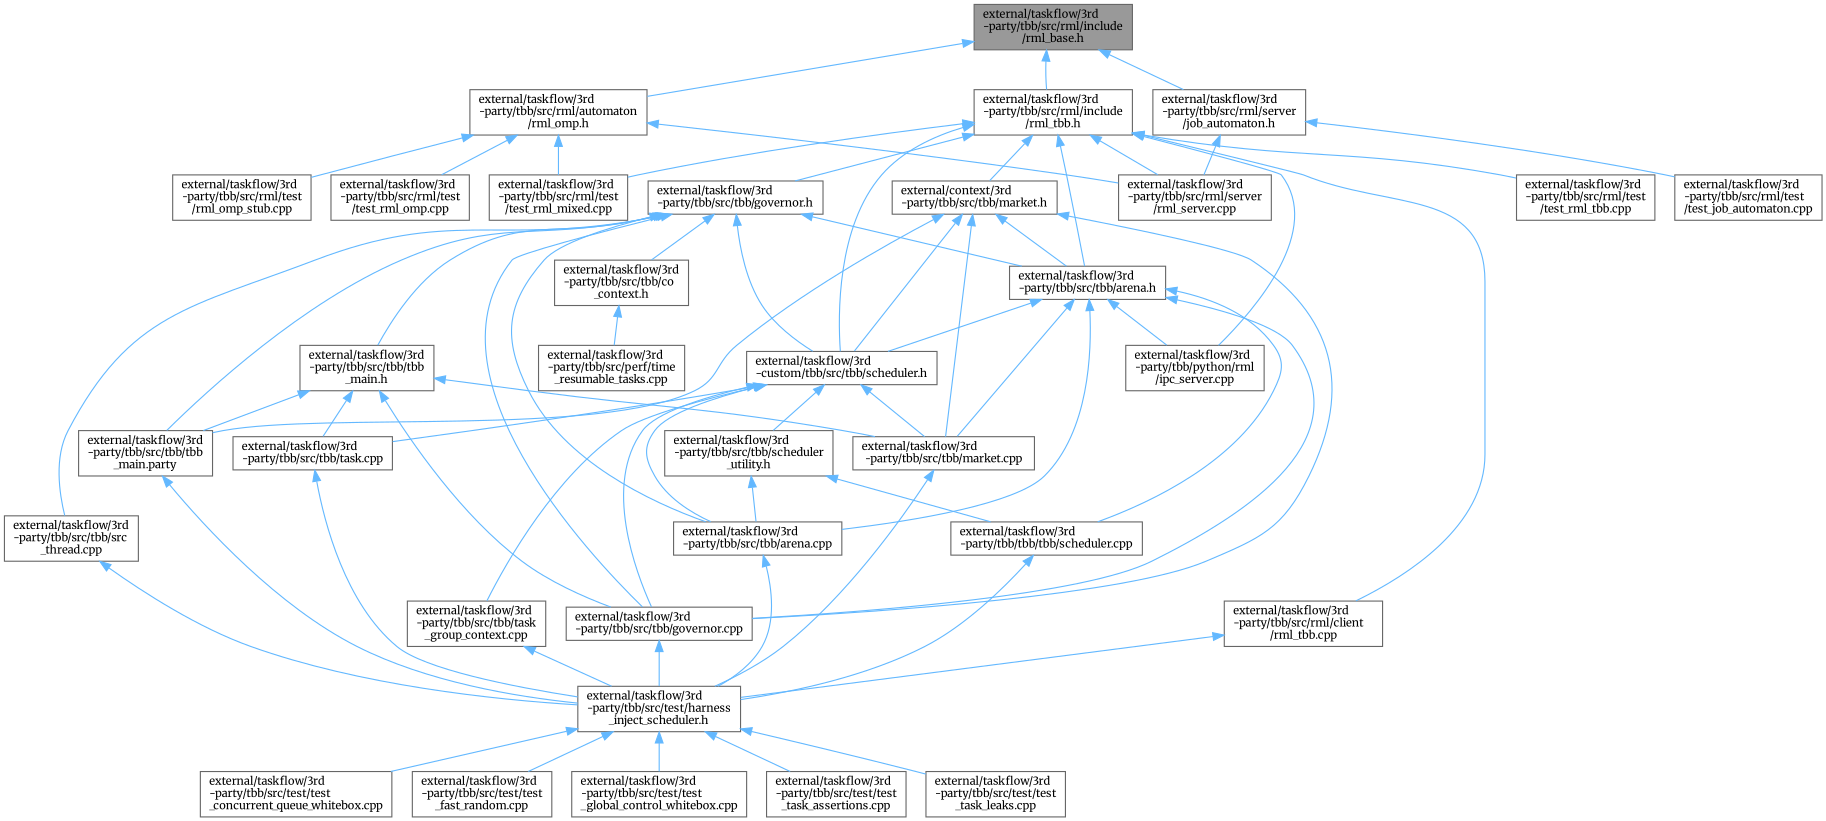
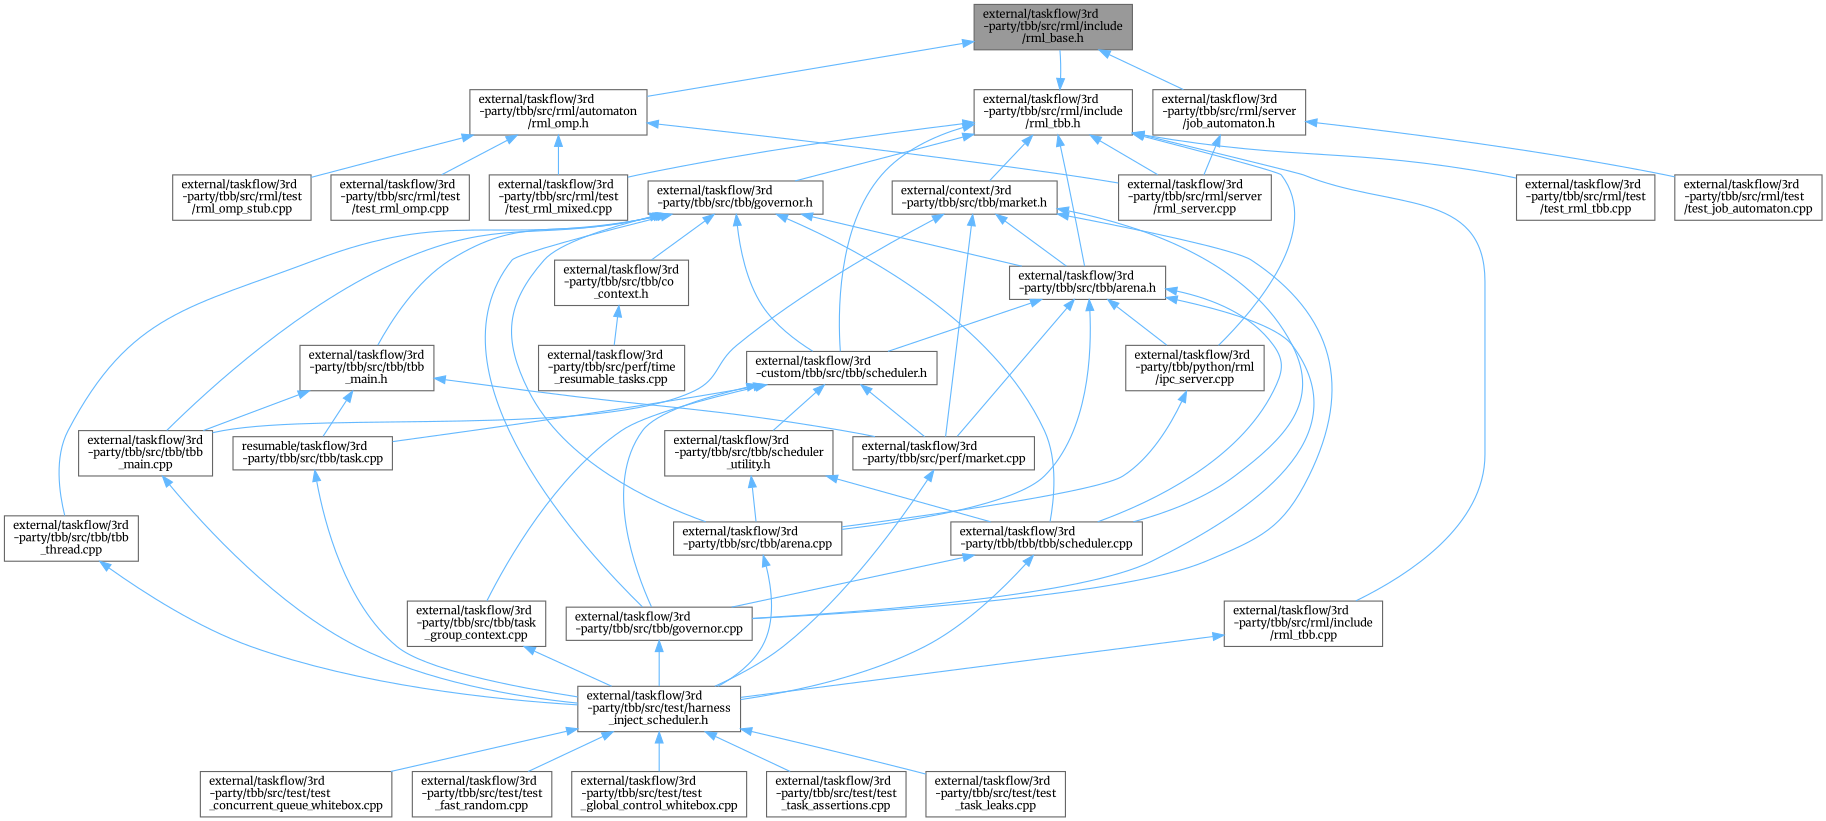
edge "external/taskflow/3rd -party/tbb/src/rml/include /rml_tbb.h" -> "external/taskflow/3rd -party/tbb/src/rml/include /rml_base.h": reversed
edge "external/taskflow/3rd -custom/tbb/src/tbb/scheduler.h" -> "external/context/3rd -party/tbb/src/tbb/market.h": now "external/taskflow/3rd -party/tbb/tbb/tbb/scheduler.cpp" -> "external/context/3rd -party/tbb/src/tbb/market.h"
edge "external/taskflow/3rd -party/tbb/tbb/tbb/scheduler.cpp" -> "external/taskflow/3rd -party/tbb/src/tbb/governor.h": added
edge "external/taskflow/3rd -party/tbb/src/tbb/arena.cpp" -> "external/taskflow/3rd -custom/tbb/src/tbb/scheduler.h": now "external/taskflow/3rd -party/tbb/src/tbb/arena.cpp" -> "external/taskflow/3rd -party/tbb/python/rml /ipc_server.cpp"
node "external/taskflow/3rd -party/tbb/src/tbb/tbb _main.party": label "external/taskflow/3rd -party/tbb/src/tbb/tbb _main.party" -> "external/taskflow/3rd -party/tbb/src/tbb/tbb _main.cpp"
node "external/taskflow/3rd -party/tbb/src/tbb/task.cpp": label "external/taskflow/3rd -party/tbb/src/tbb/task.cpp" -> "resumable/taskflow/3rd -party/tbb/src/tbb/task.cpp"
node "external/taskflow/3rd -party/tbb/src/tbb/market.cpp": label "external/taskflow/3rd -party/tbb/src/tbb/market.cpp" -> "external/taskflow/3rd -party/tbb/src/perf/market.cpp"
edge "external/taskflow/3rd -party/tbb/src/tbb/governor.cpp" -> "external/taskflow/3rd -party/tbb/src/tbb/tbb _main.h": now "external/taskflow/3rd -party/tbb/src/tbb/governor.cpp" -> "external/taskflow/3rd -party/tbb/tbb/tbb/scheduler.cpp"
node "external/taskflow/3rd -party/tbb/src/tbb/src _thread.cpp": label "external/taskflow/3rd -party/tbb/src/tbb/src _thread.cpp" -> "external/taskflow/3rd -party/tbb/src/tbb/tbb _thread.cpp"
node "external/taskflow/3rd -party/tbb/src/rml/client /rml_tbb.cpp": label "external/taskflow/3rd -party/tbb/src/rml/client /rml_tbb.cpp" -> "external/taskflow/3rd -party/tbb/src/rml/include /rml_tbb.cpp"
